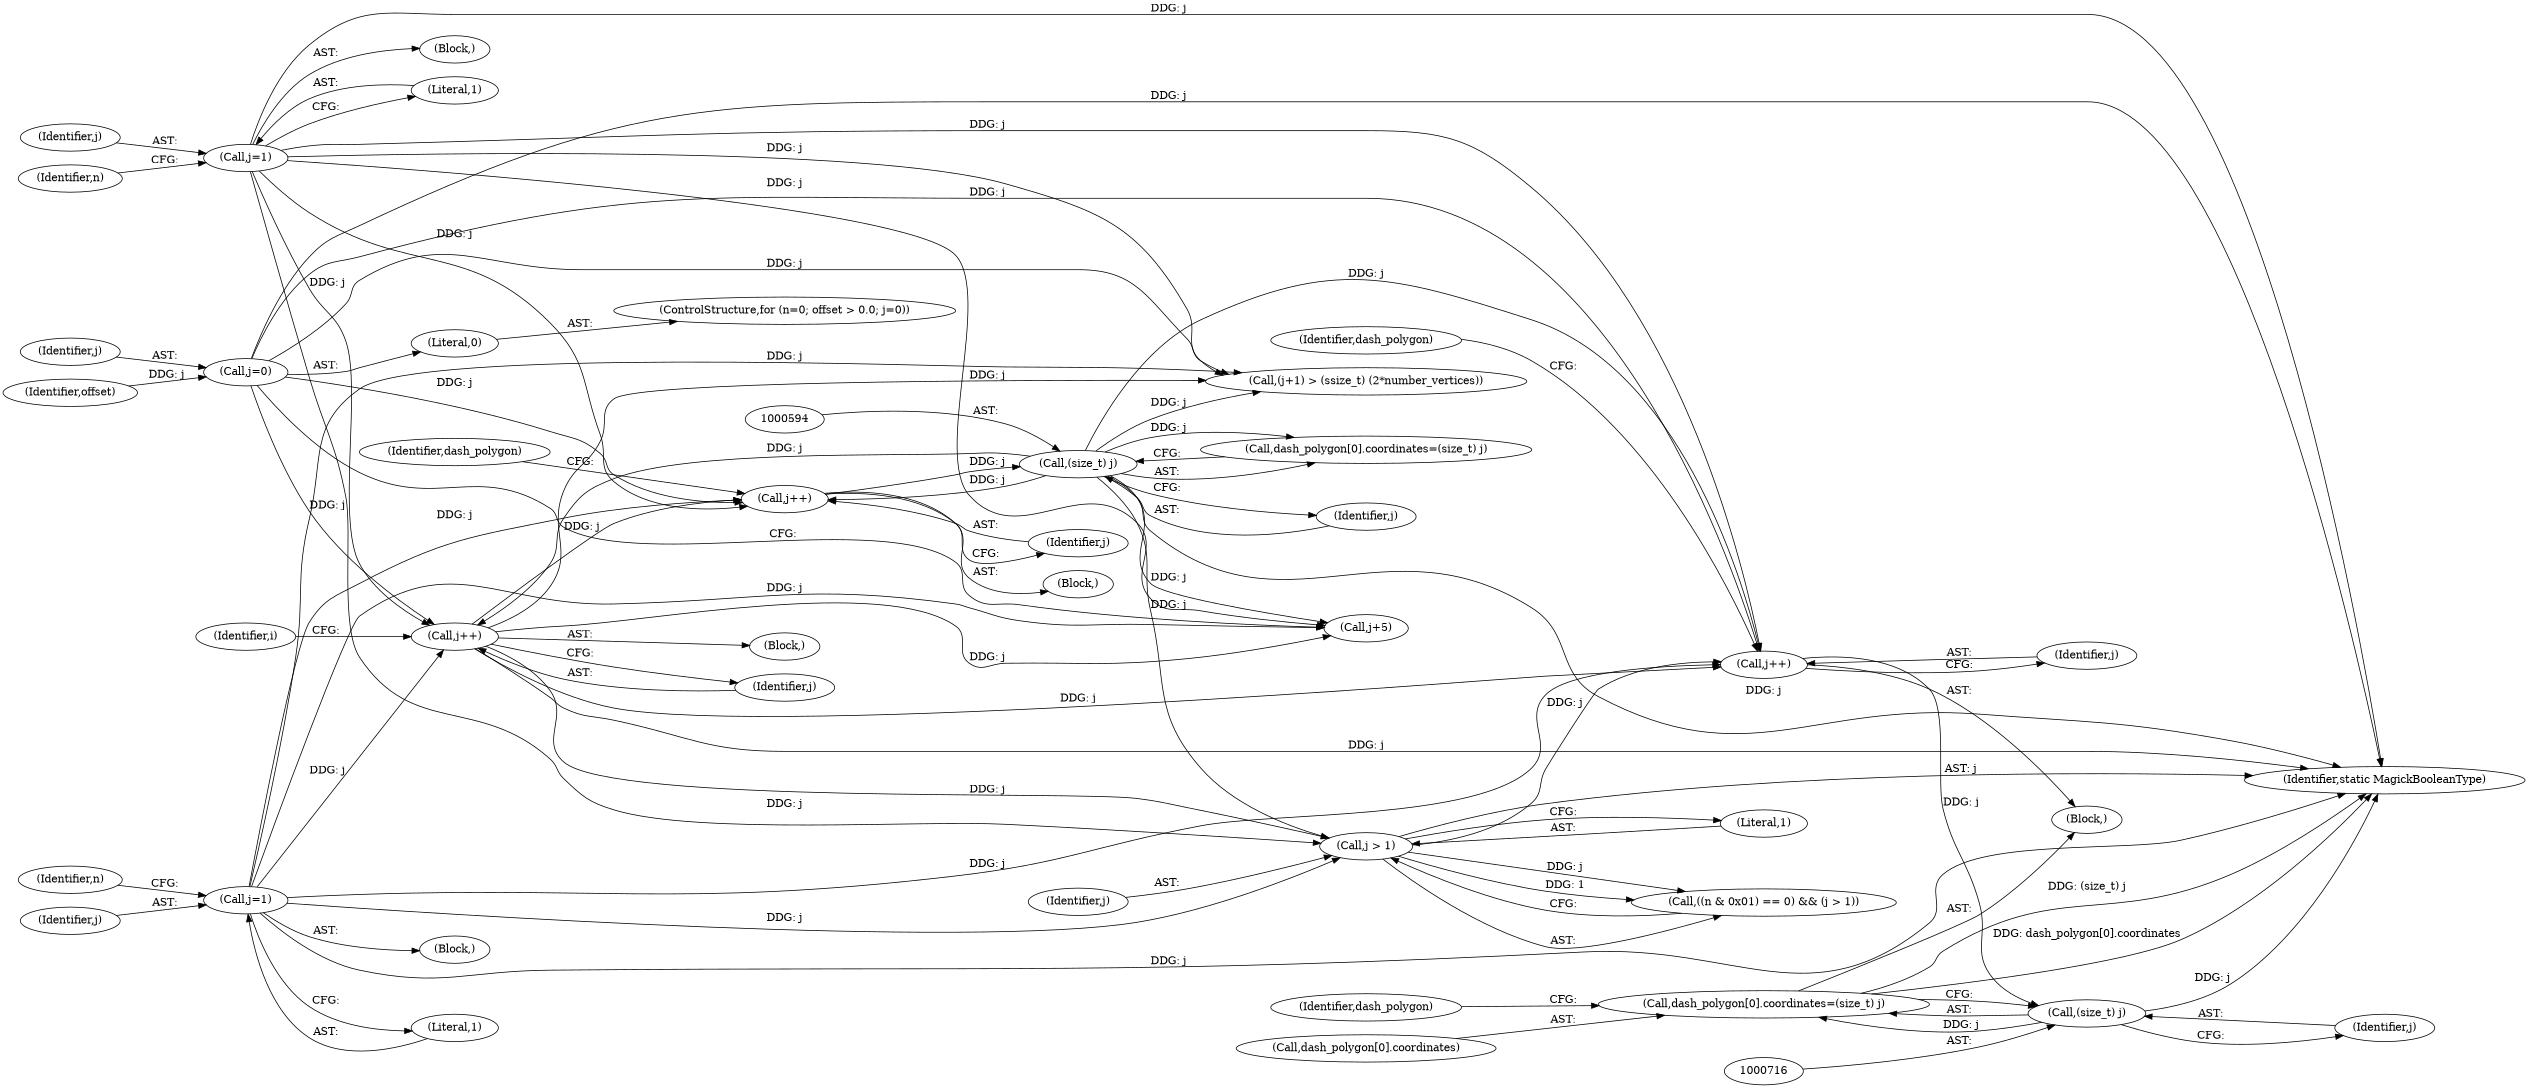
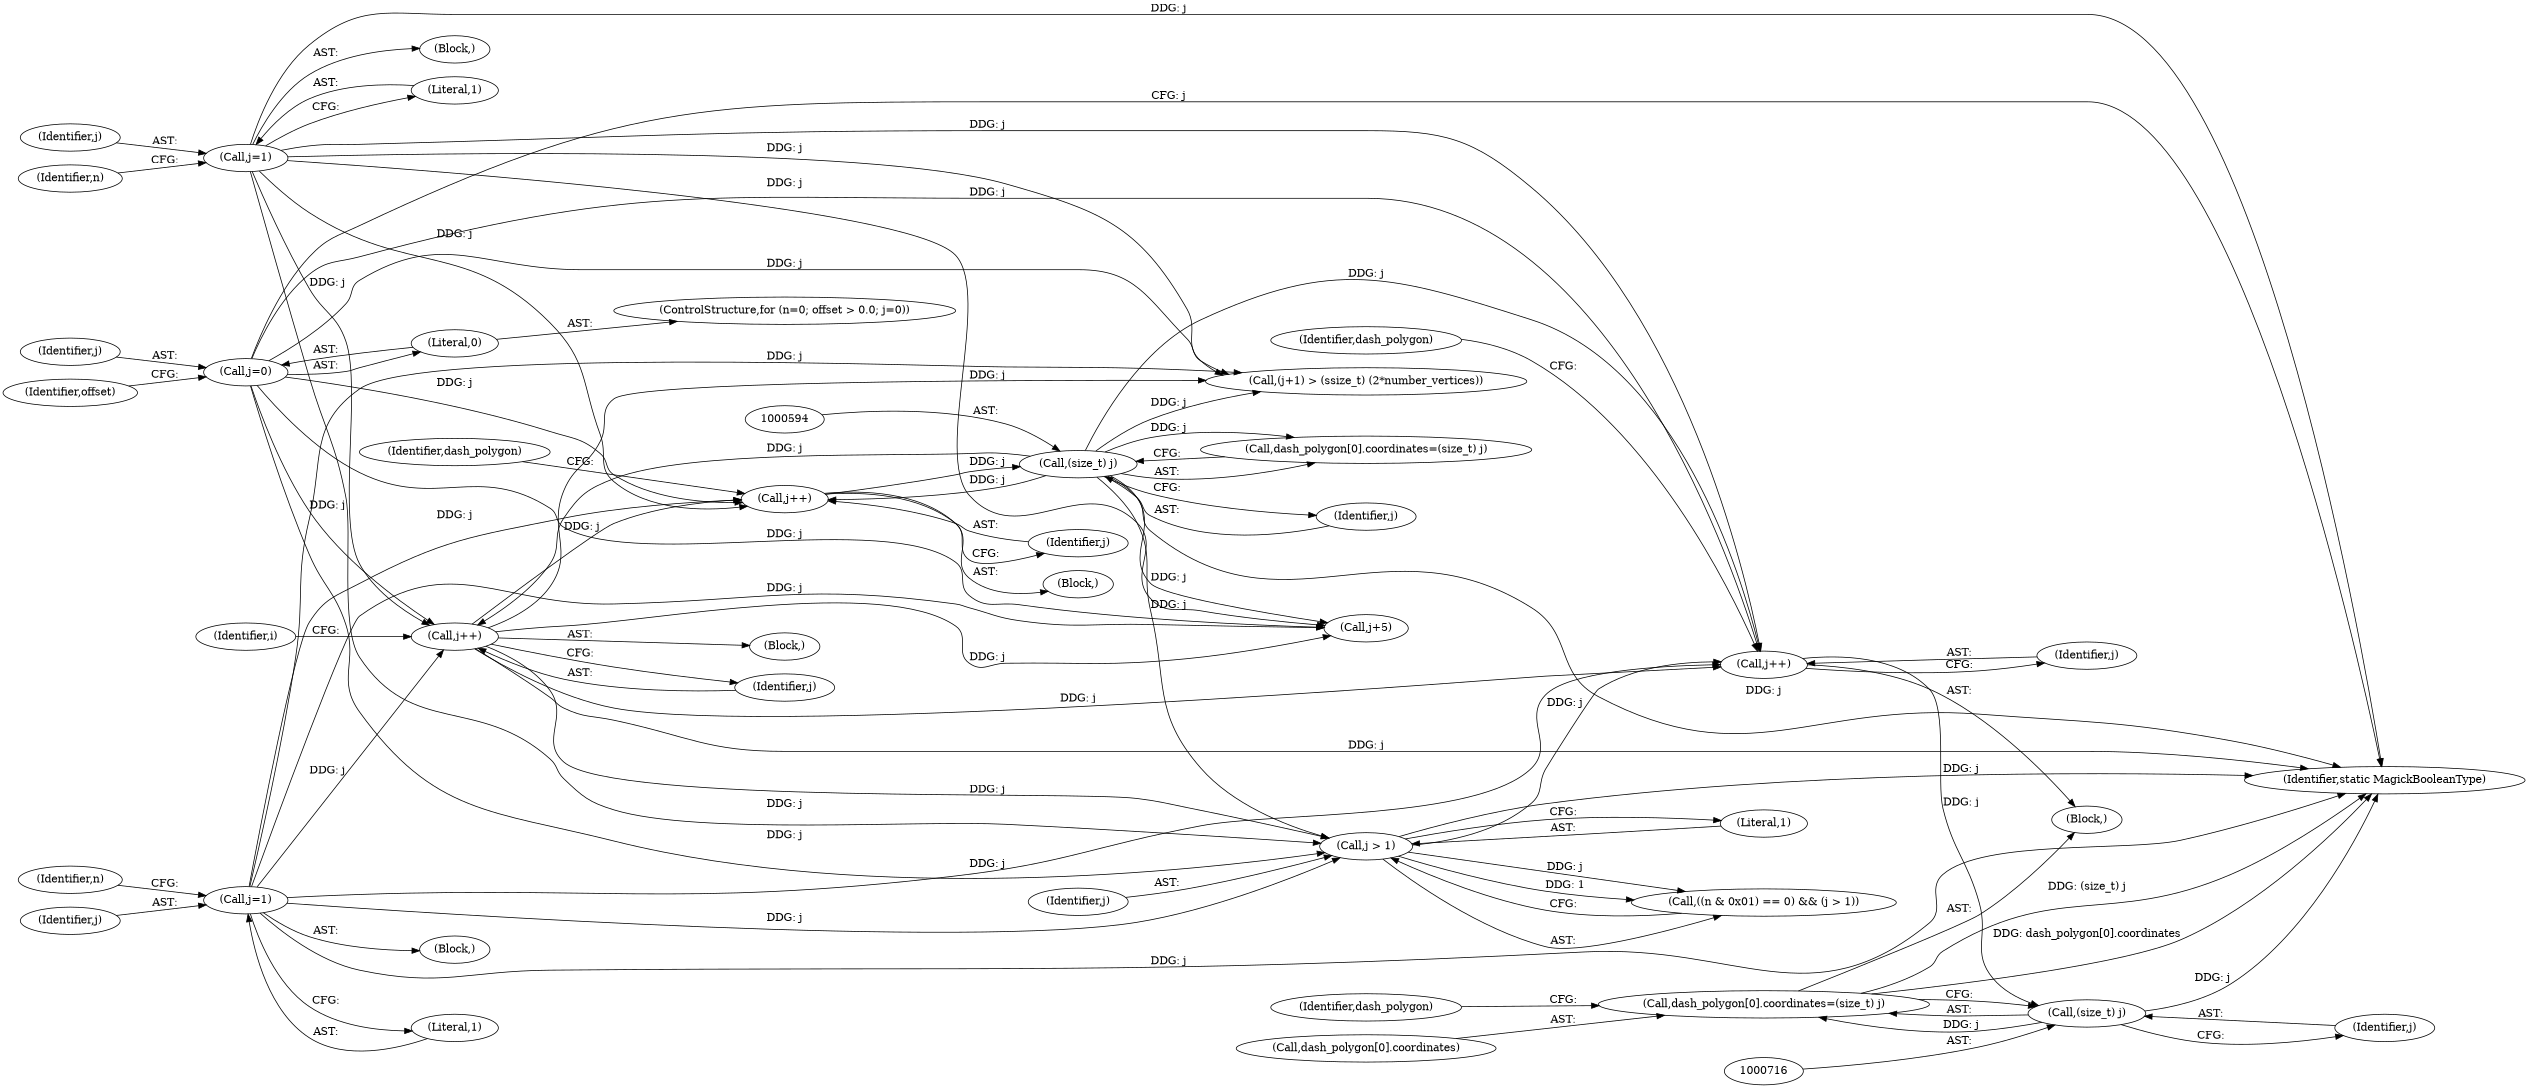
edge "(Call,j=0)" -> "(Identifier,static MagickBooleanType)": label "DDG: j" -> "CFG: j"
edge "(Literal,0)" -> "(Call,j=0)": added, label "AST:"
edge "(Identifier,offset)" -> "(Call,j=0)": label "DDG: j" -> "CFG: "
edge "(Call,j=0)" -> "(Call,j+5)": label "CFG: " -> "DDG: j"
edge "(Call,j > 1)" -> "(Identifier,static MagickBooleanType)": label "AST: j" -> "DDG: j"
edge "(Call,j=0)" -> "(Call,j > 1)": added, label "DDG: j"
